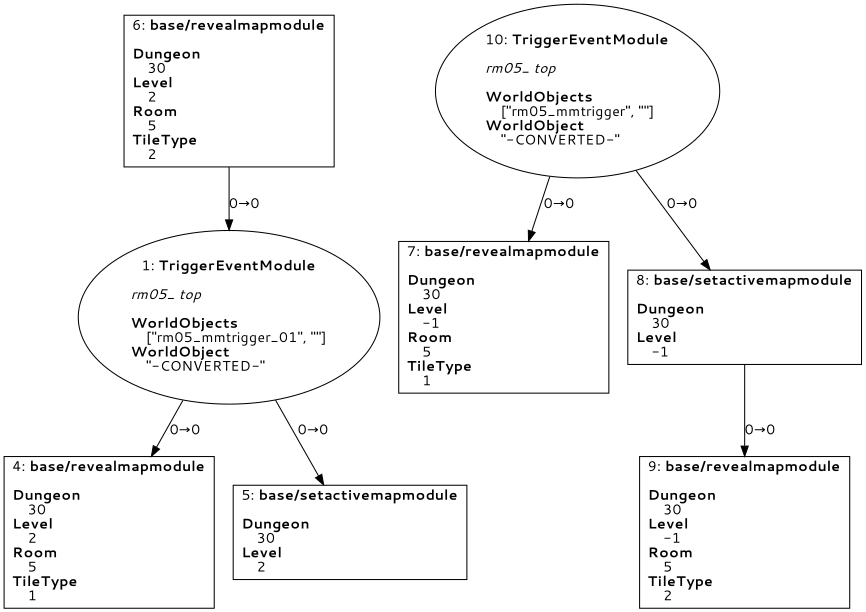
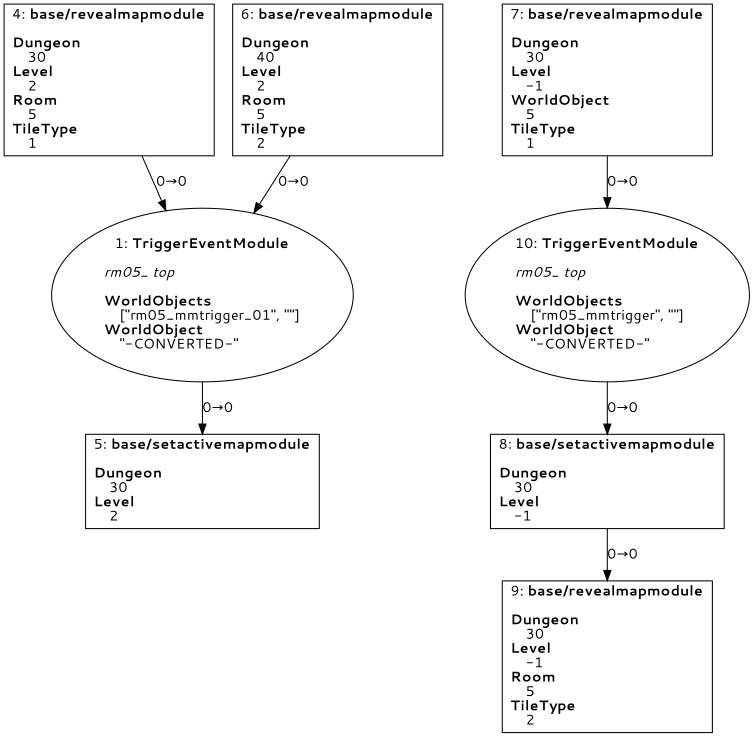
node "6:": text "30" -> "40"
edge "10:" -> "7:": reversed
node "7:": text "Room" -> "WorldObject"
edge "1:" -> "4:": reversed
